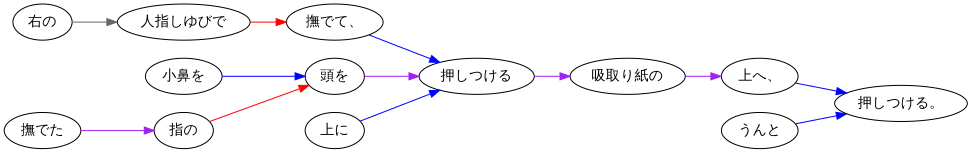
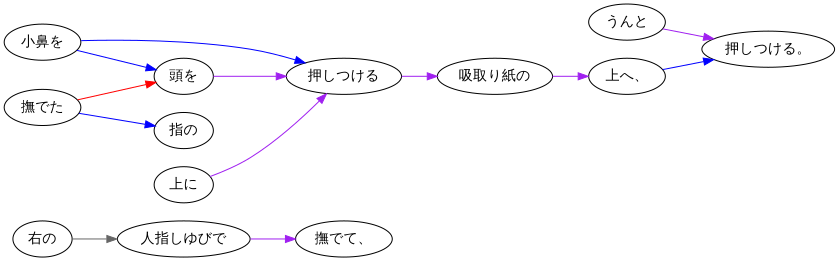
edge "人指しゆびで" -> "撫でて、": color red -> purple
edge "撫でて、" -> "押しつける": now "小鼻を" -> "押しつける"
edge "指の" -> "頭を": now "撫でた" -> "頭を"
edge "上に" -> "押しつける": color blue -> purple
edge "うんと" -> "押しつける。": color blue -> purple
edge "撫でた" -> "指の": color purple -> blue
